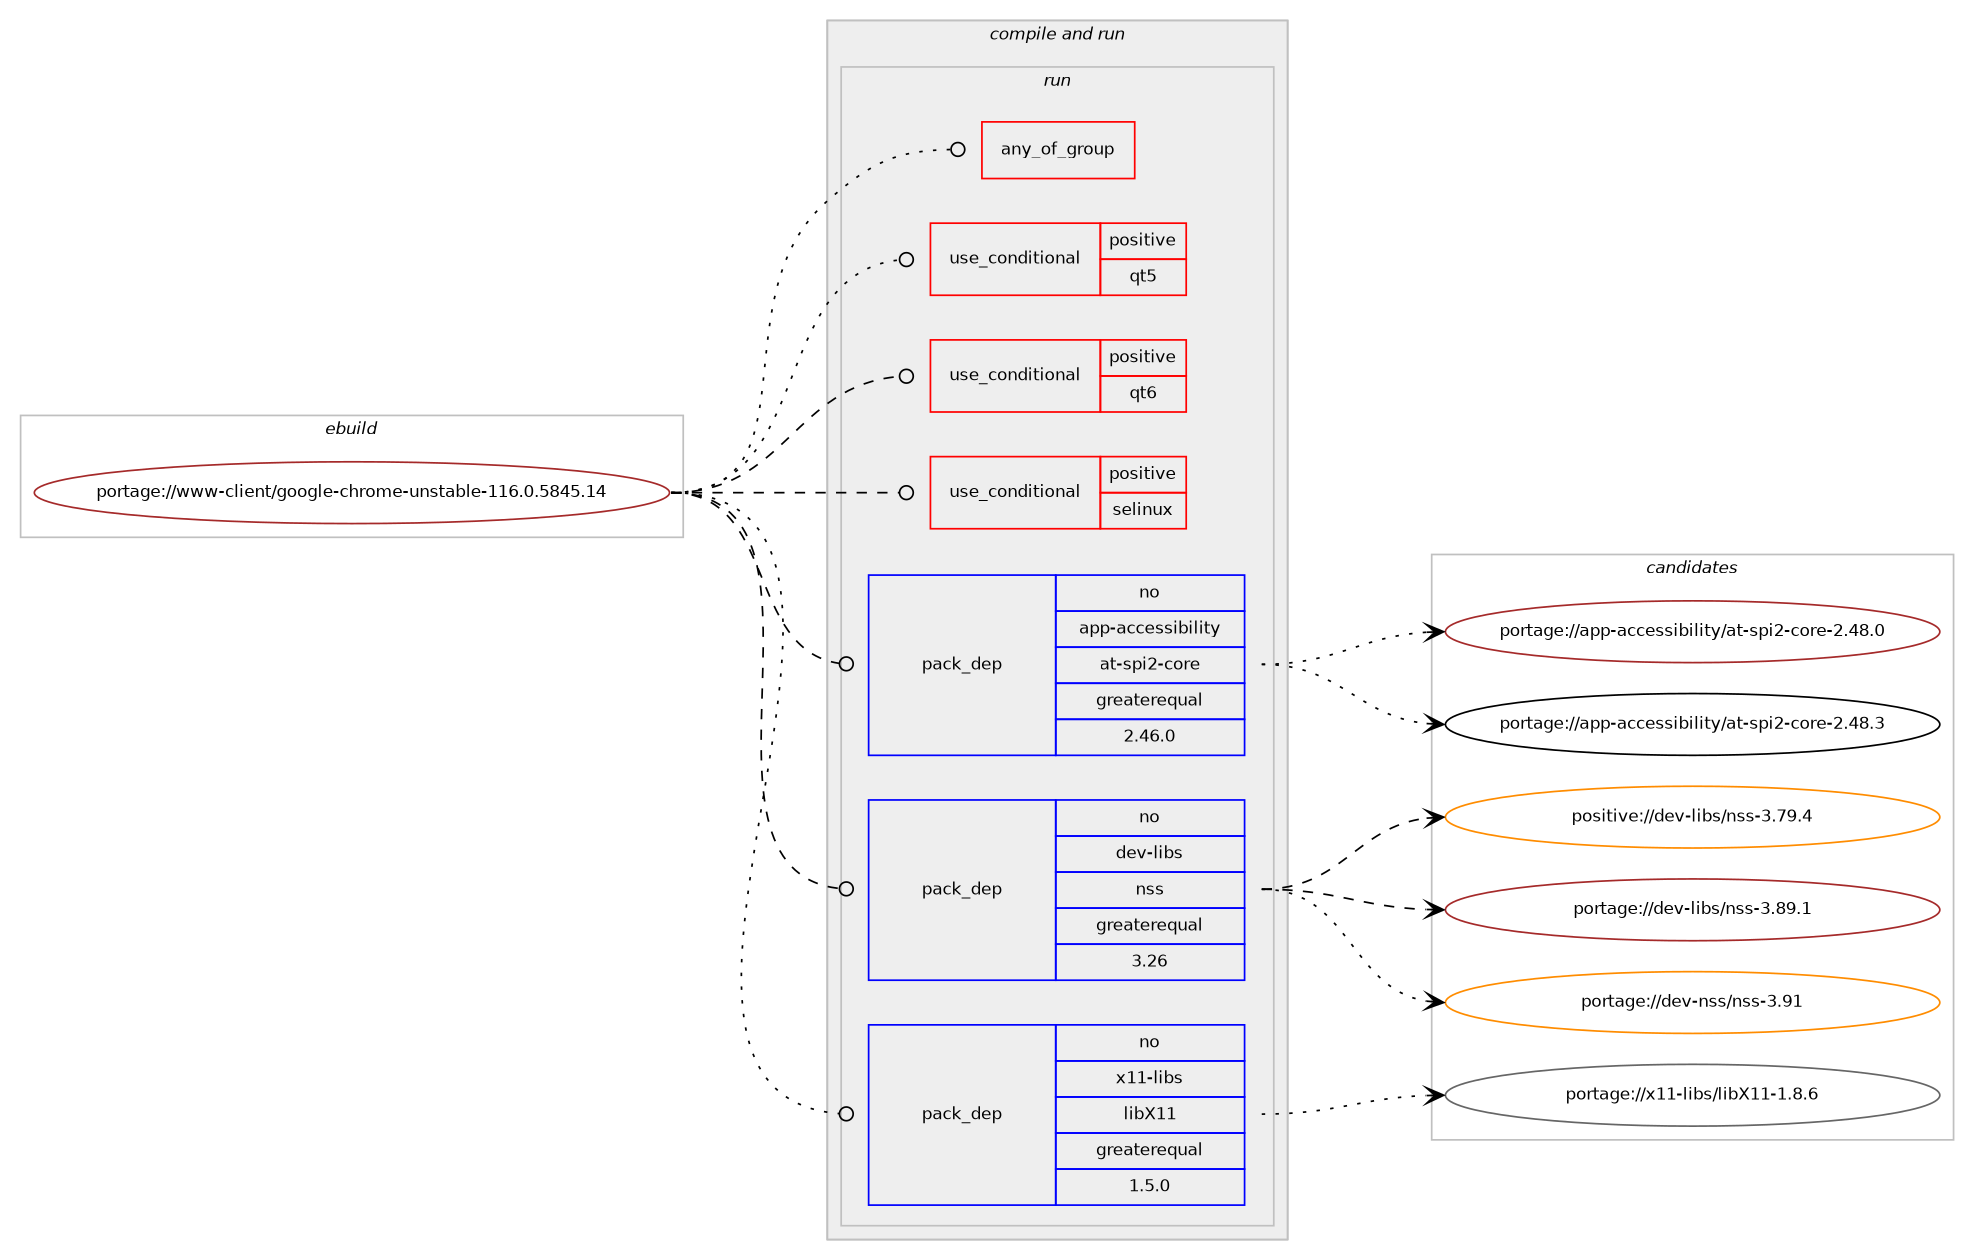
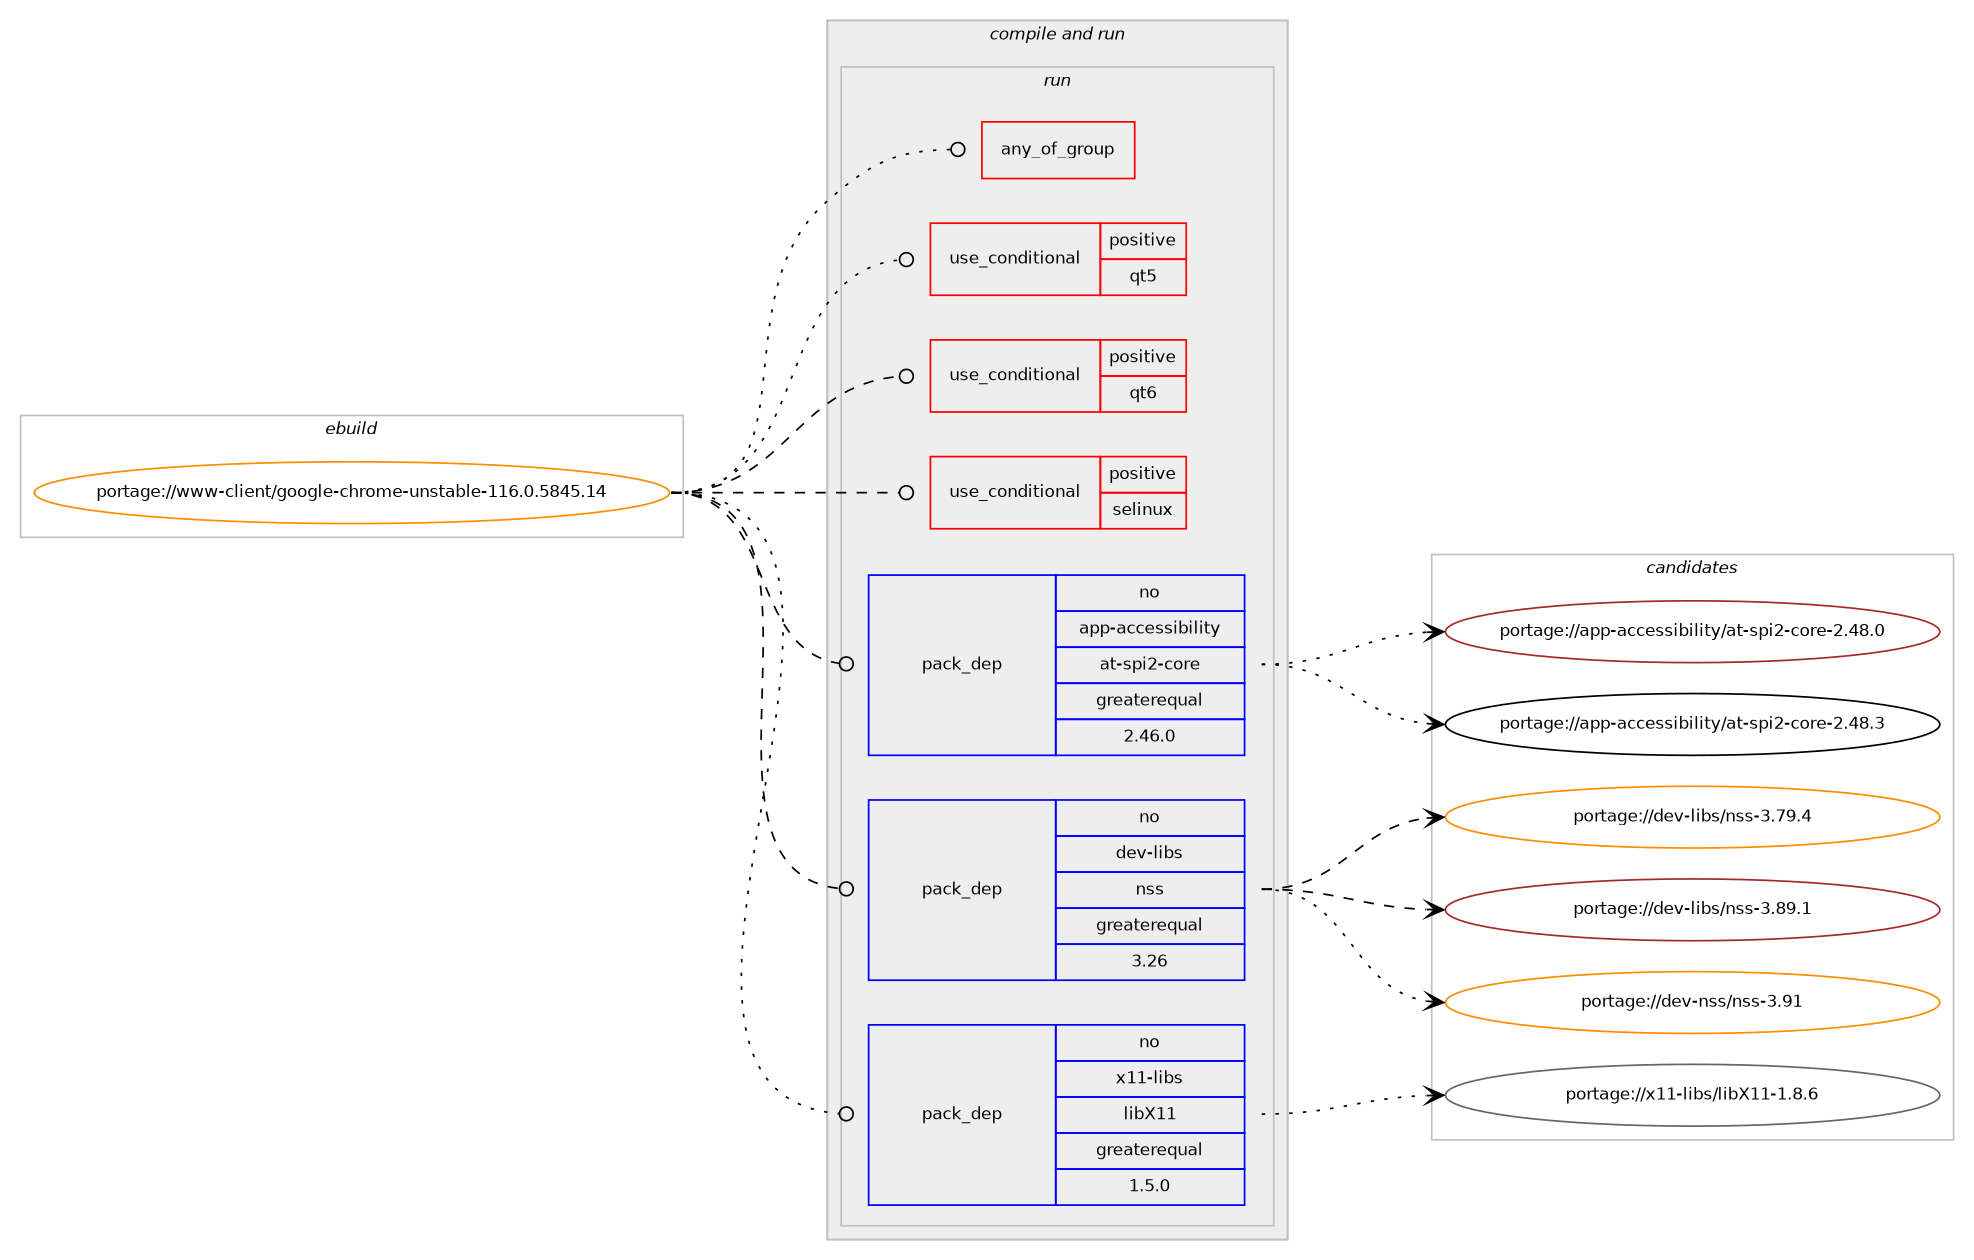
node "portage://www-client/google-chrome-unstable-116.0.5845.14": color brown -> darkorange
node "positive://dev-libs/nss-3.79.4": label "positive://dev-libs/nss-3.79.4" -> "portage://dev-libs/nss-3.79.4"
